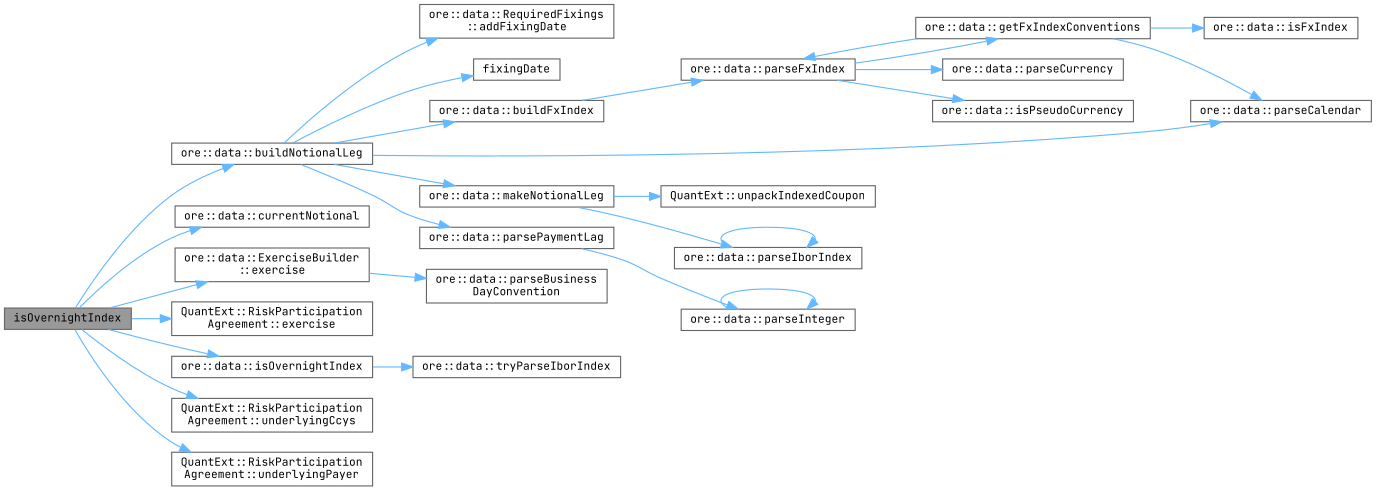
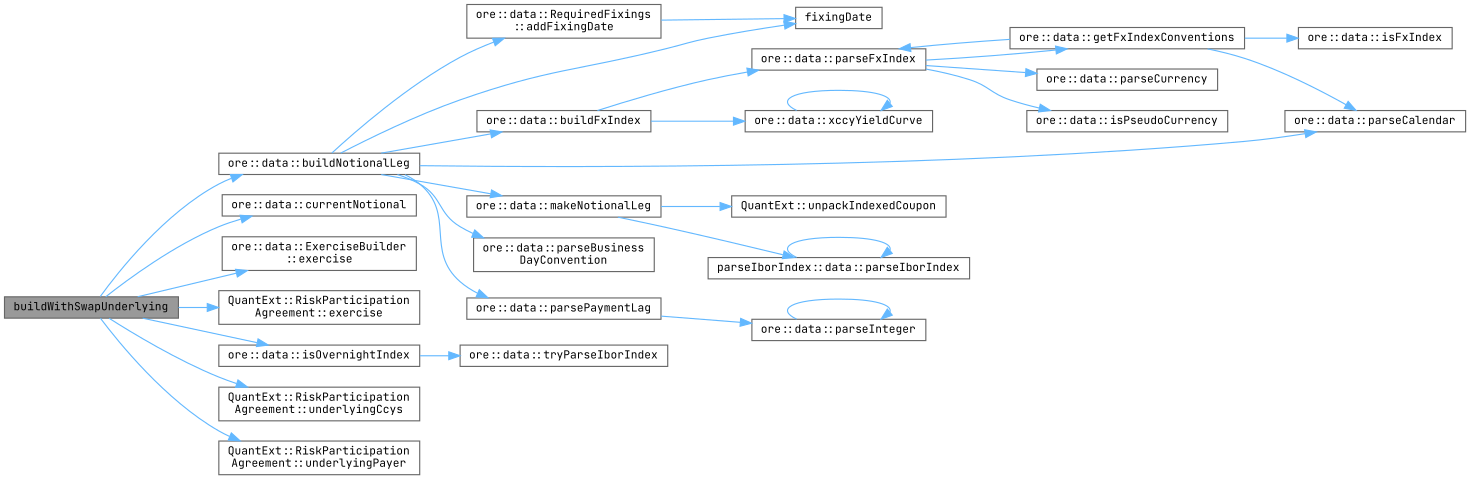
edge "ore::data::RequiredFixings ::addFixingDate" -> "fixingDate": added
node "ore::data::xccyYieldCurve": added
node "ore::data::parseIborIndex": label "ore::data::parseIborIndex" -> "parseIborIndex::data::parseIborIndex"
edge "ore::data::ExerciseBuilder ::exercise" -> "ore::data::parseBusiness DayConvention": now "ore::data::buildNotionalLeg" -> "ore::data::parseBusiness DayConvention"
node "isOvernightIndex": label "isOvernightIndex" -> "buildWithSwapUnderlying"
